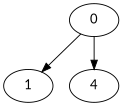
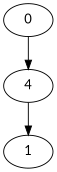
edge "0" -> "1": now "4" -> "1"
